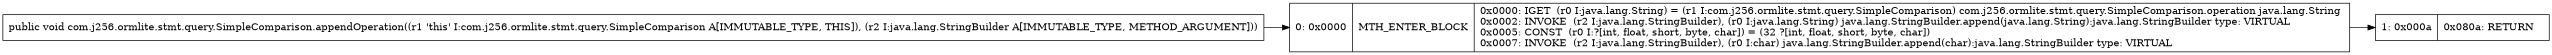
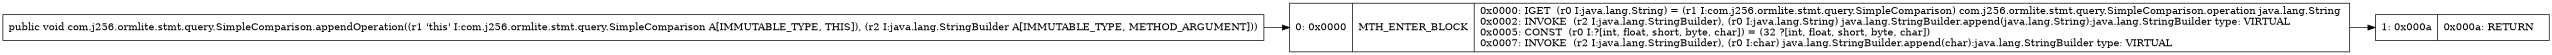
node "1: 0x000a": text "0x080a: RETURN" -> "0x000a: RETURN"
